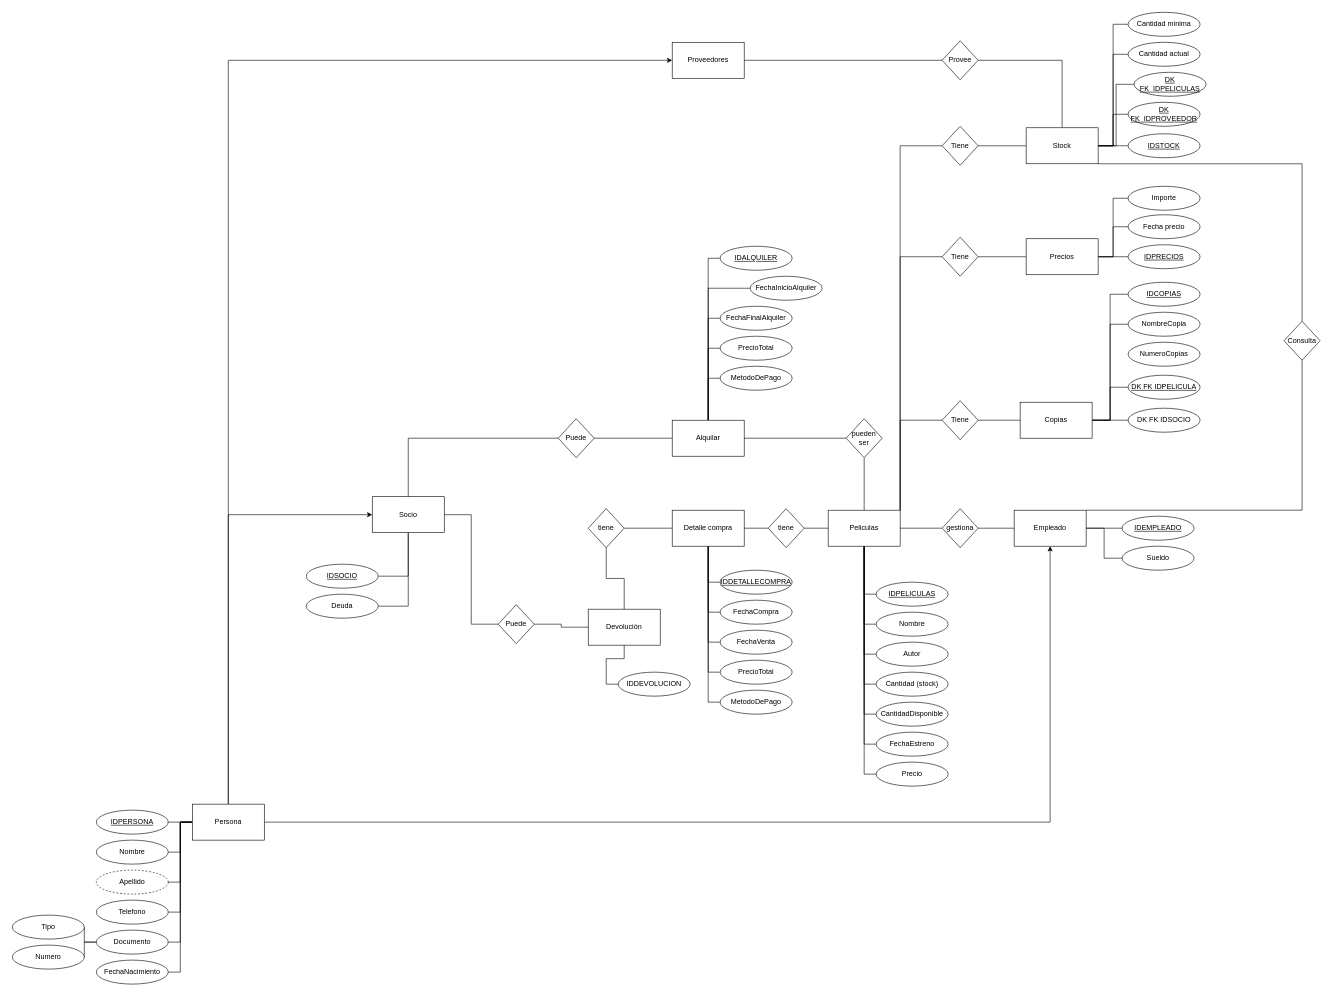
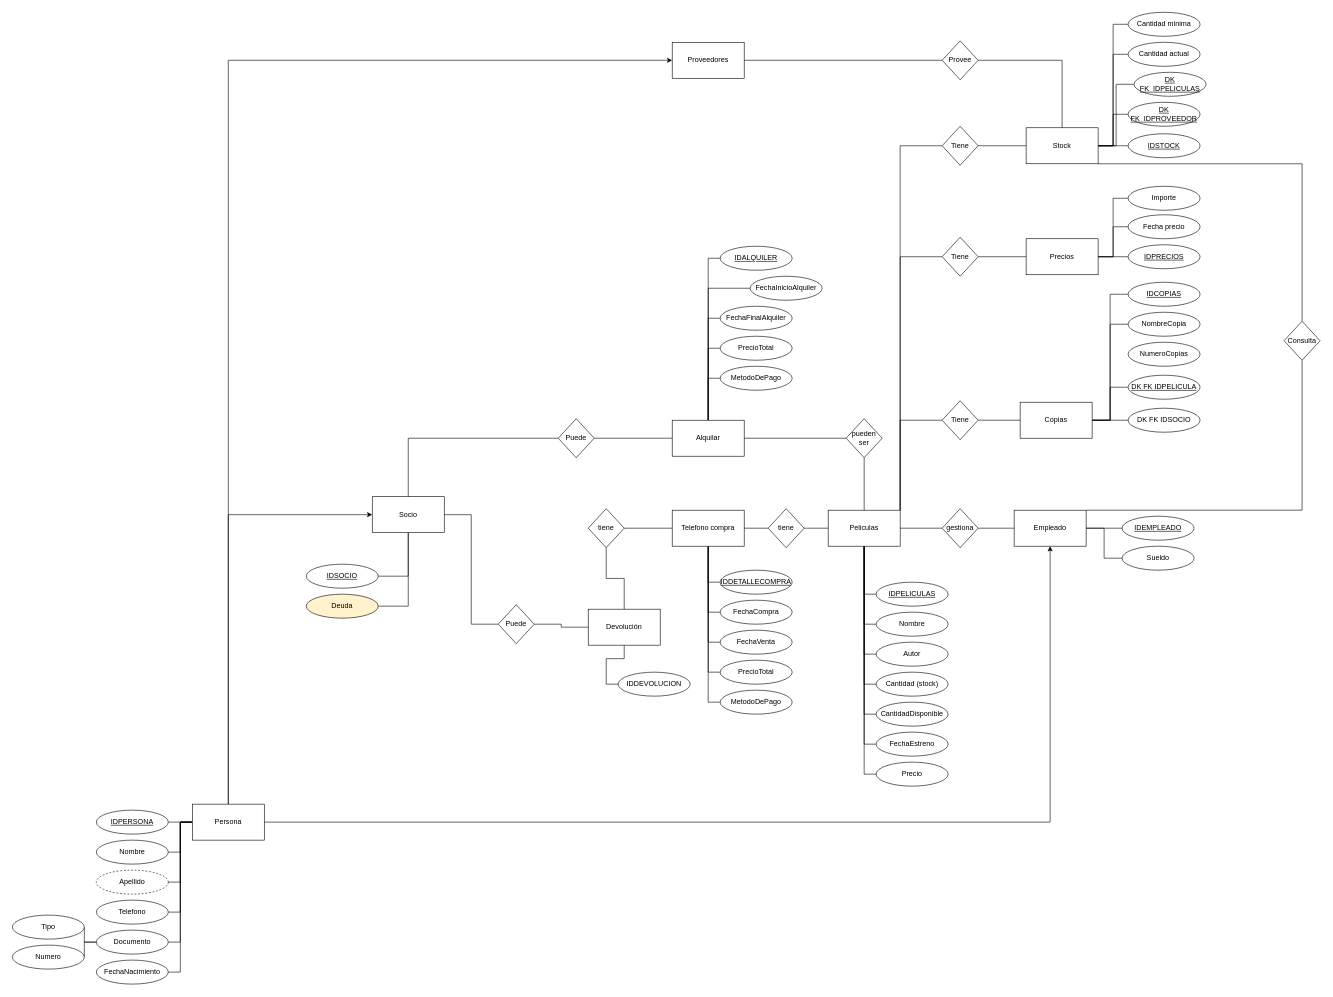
node "Detalle compra": label "Detalle compra" -> "Telefono compra"
node "Deuda": fillcolor #ffffff -> #fff2cc
